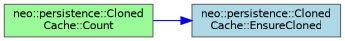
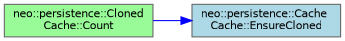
node "neo::persistence::Cloned Cache::EnsureCloned": label "neo::persistence::Cloned Cache::EnsureCloned" -> "neo::persistence::Cache Cache::EnsureCloned"
